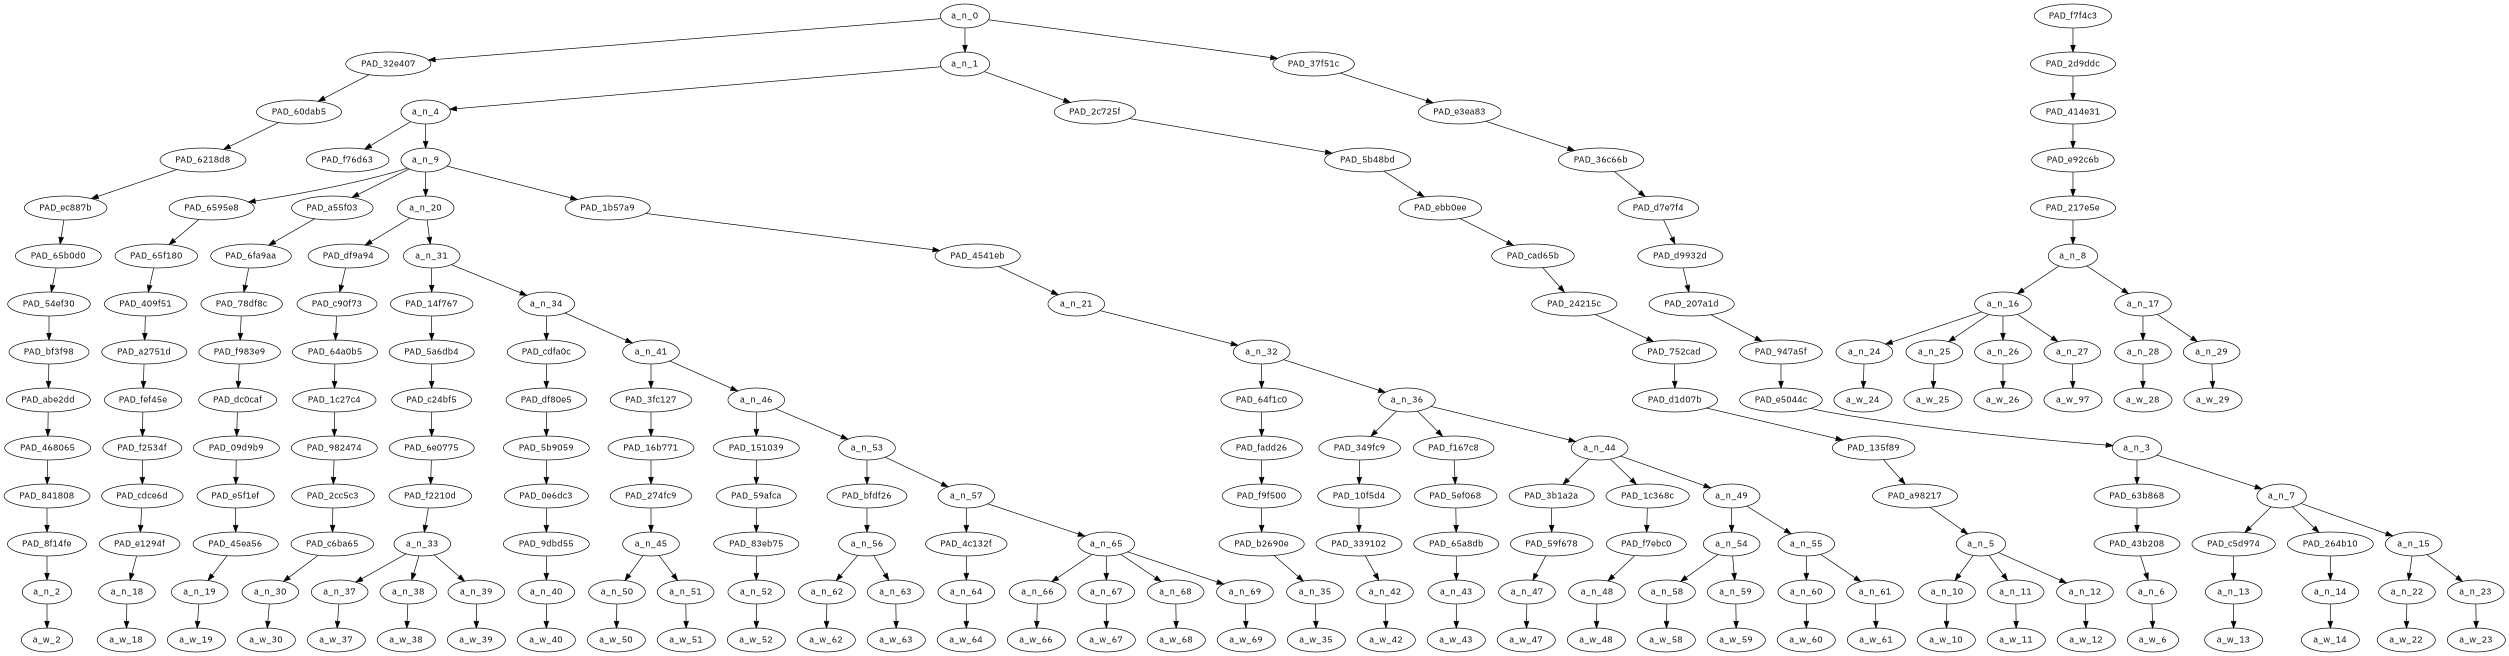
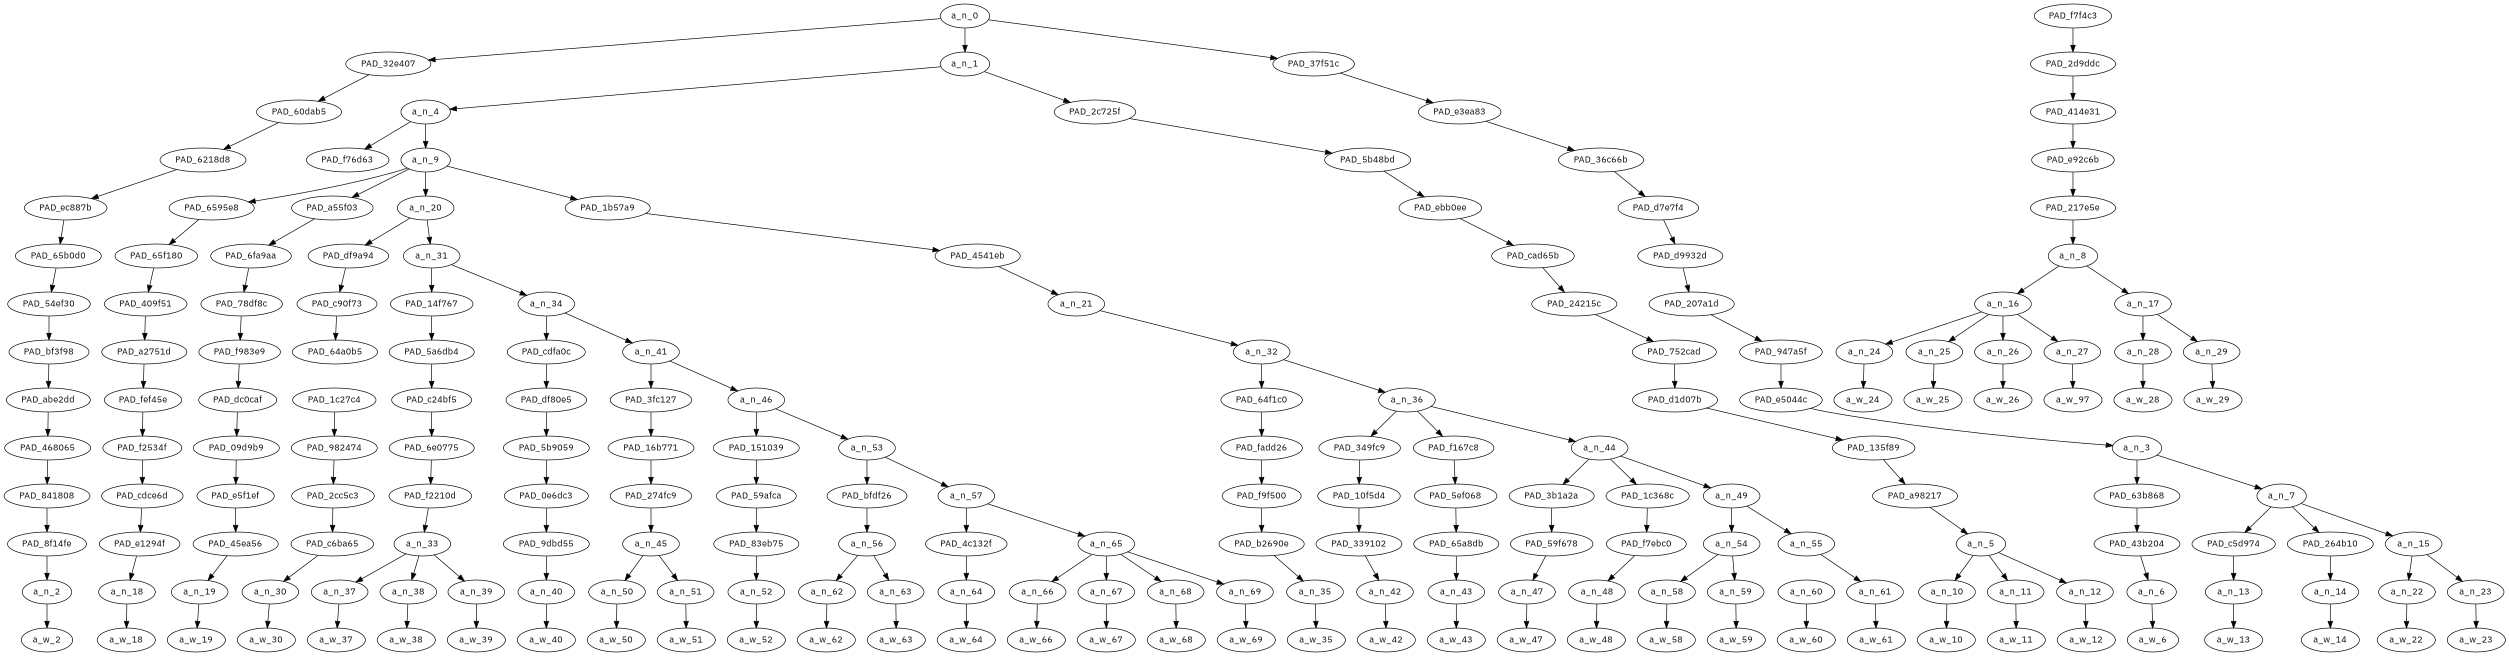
edge "PAD_64a0b5" -> "PAD_1c27c4": removed
node "PAD_43b208": label "PAD_43b208" -> "PAD_43b204"
edge "a_n_55" -> "a_n_60": removed
